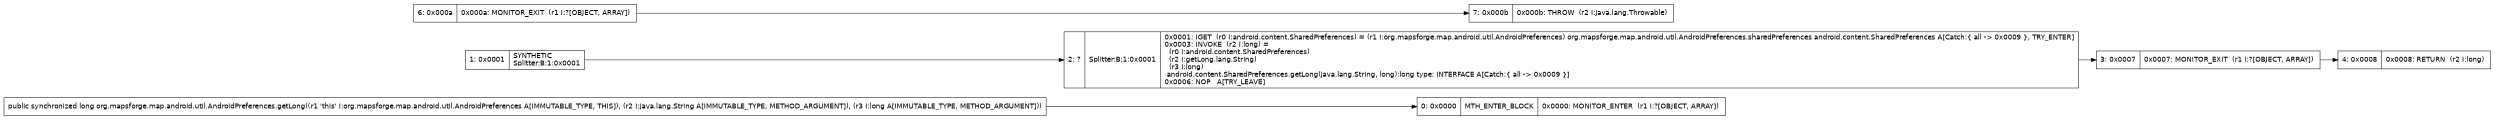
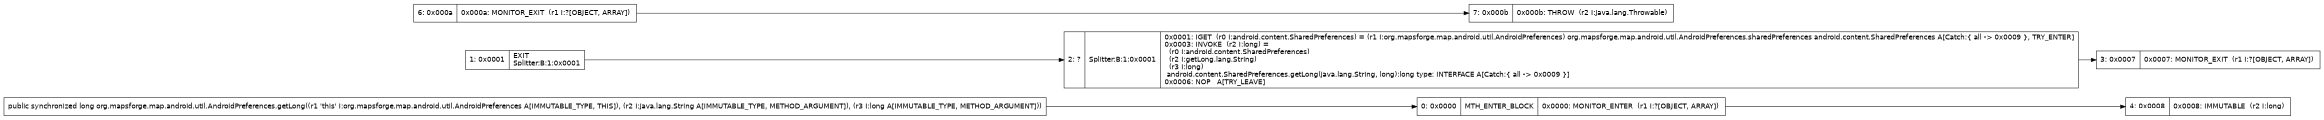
node "1: 0x0001": text "SYNTHETIC" -> "EXIT"
edge "3: 0x0007" -> "4: 0x0008": now "0: 0x0000" -> "4: 0x0008"
node "4: 0x0008": text "0x0008: RETURN  (r2 I:long)" -> "0x0008: IMMUTABLE  (r2 I:long)"
